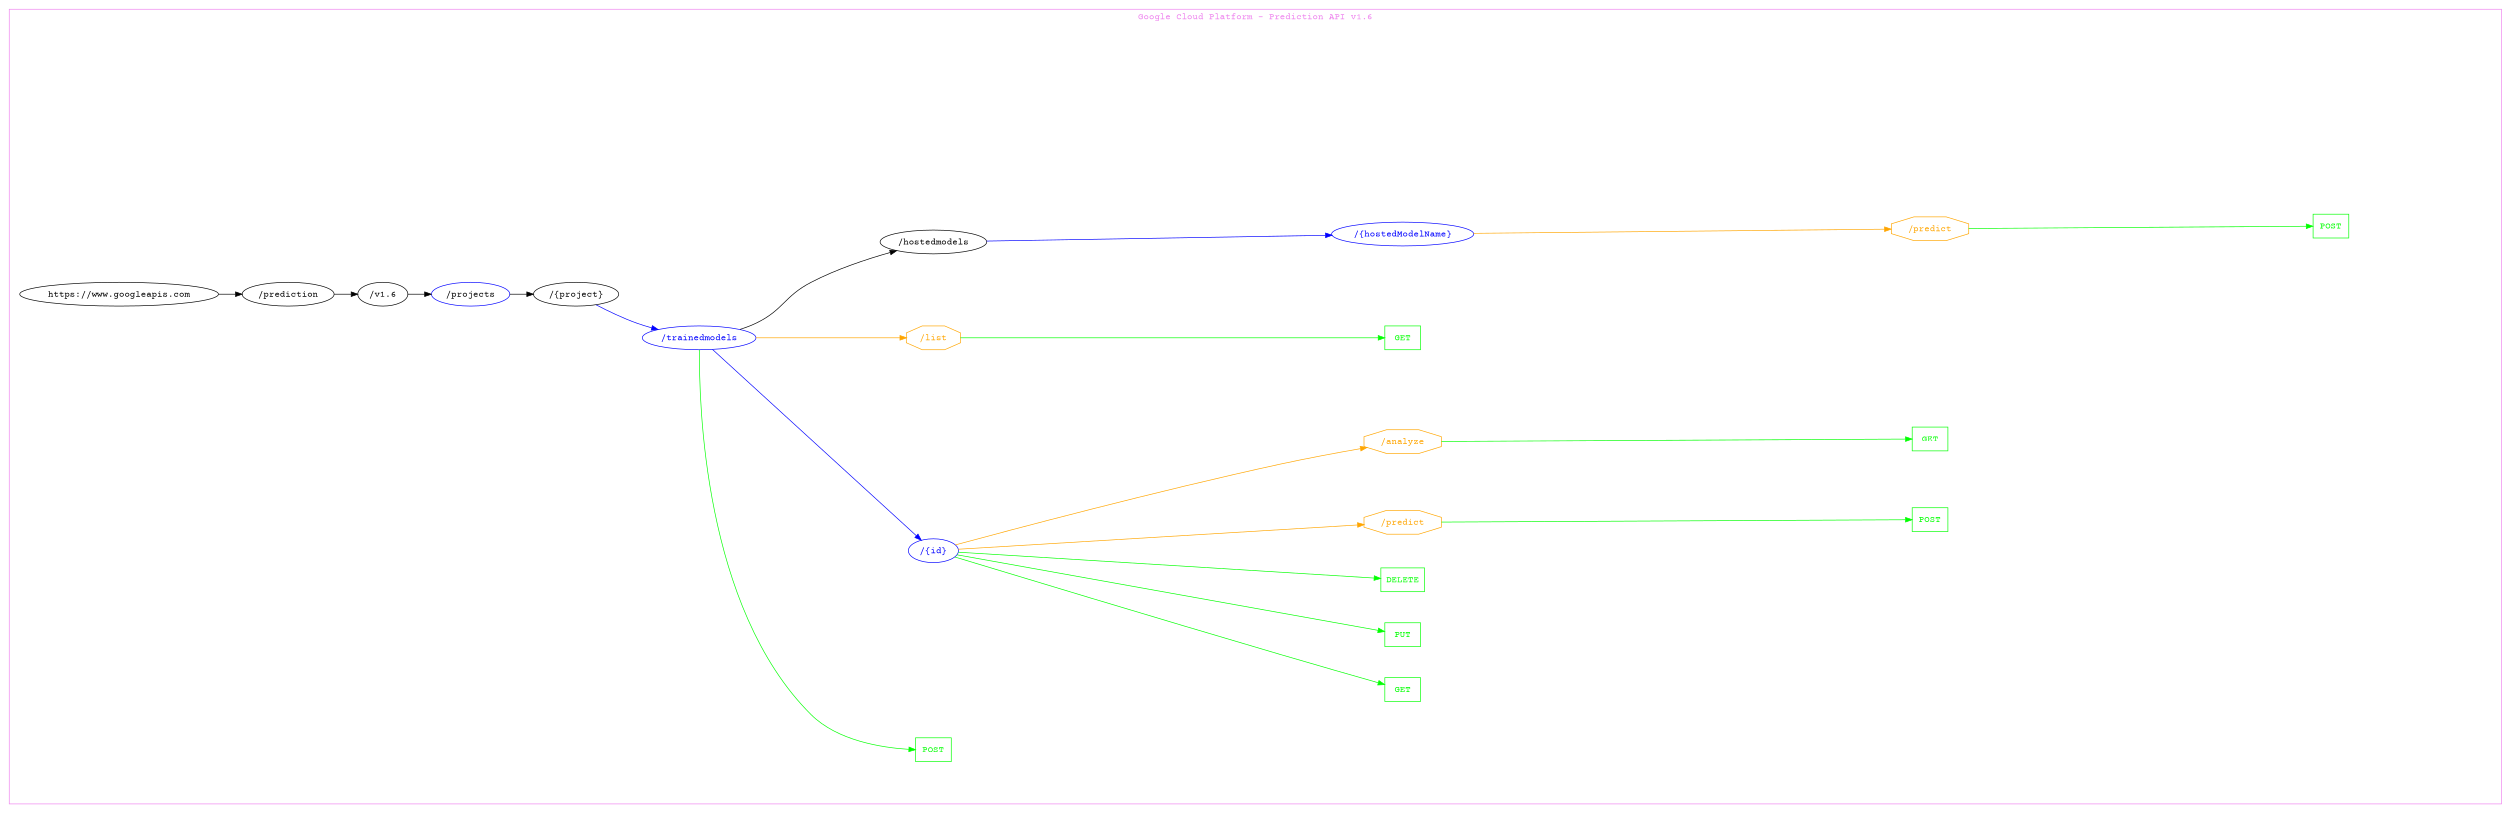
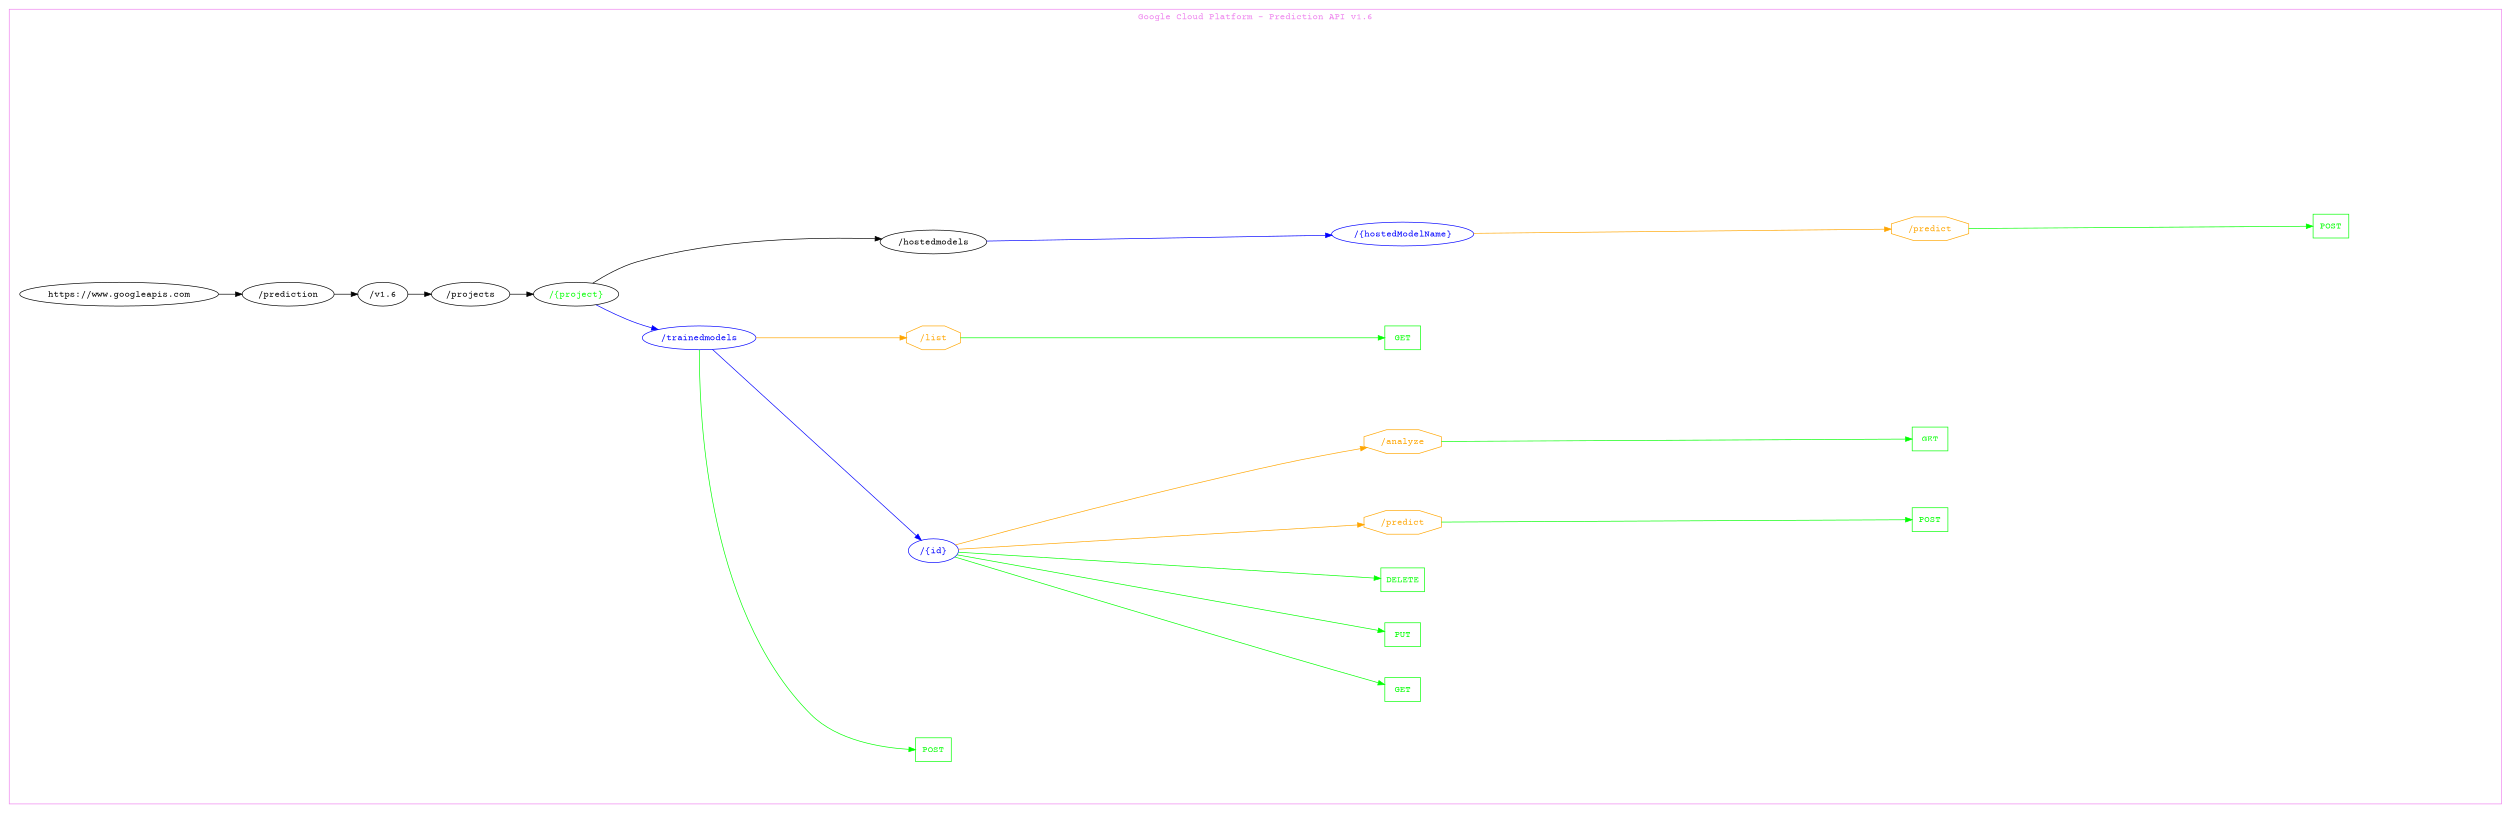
edge "/trainedmodels" -> "/hostedmodels": now "/{project}" -> "/hostedmodels"
node "/projects": color blue -> black
node "/{project}": fontcolor black -> green
